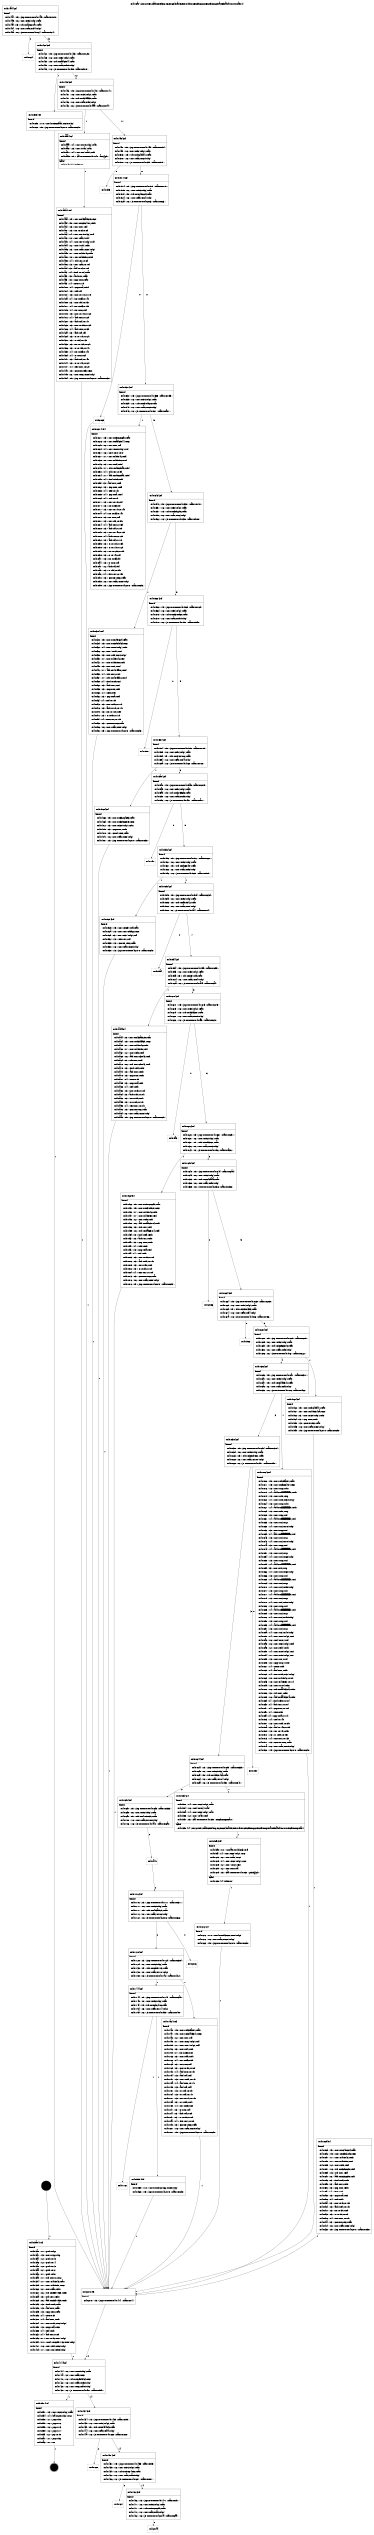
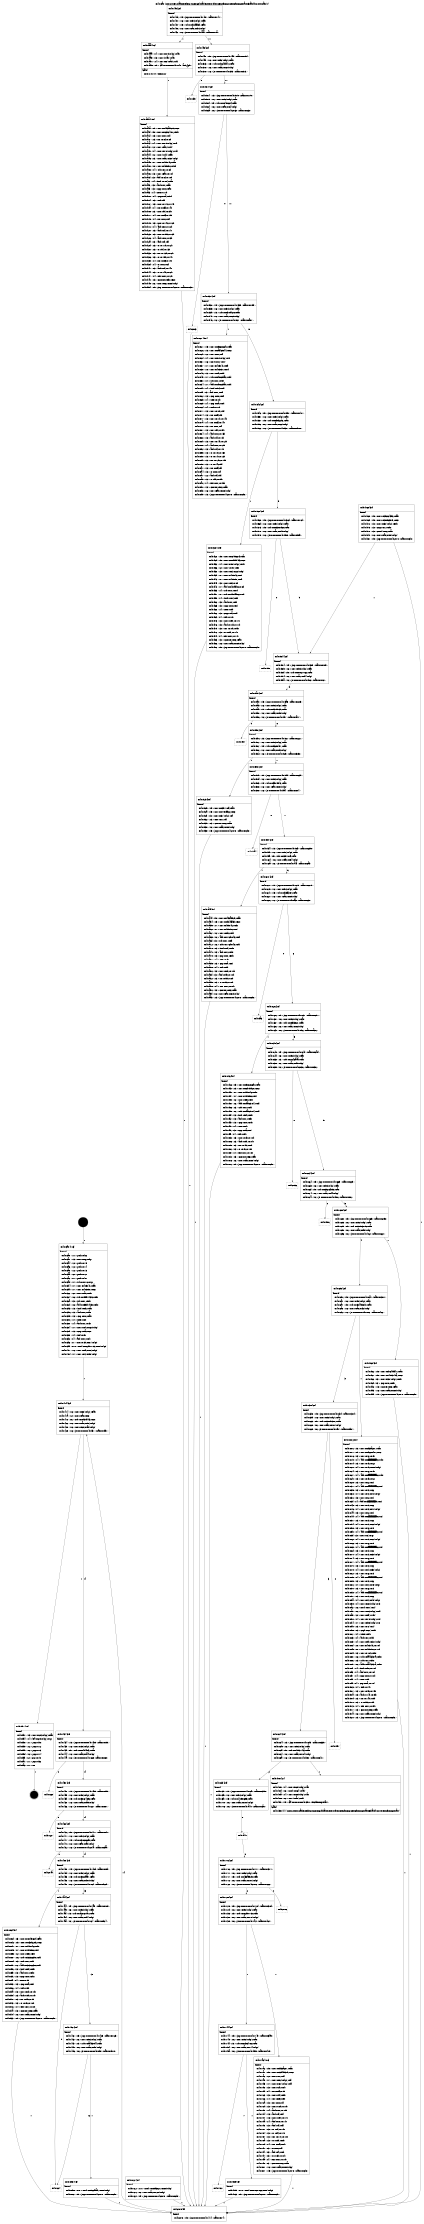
edge "0x4014c0 [28]" -> "0x4014dc [28]": now "0x4014c0 [28]" -> "0x401cc4"
edge "0x401584 [28]" -> "0x401b68 [30]": reversed
edge "0x4015f4 [28]" -> "0x401610 [28]": label " 3" -> " 6"
node "0x401bf5 [29]": removed
node "0x401488 [28]": added
